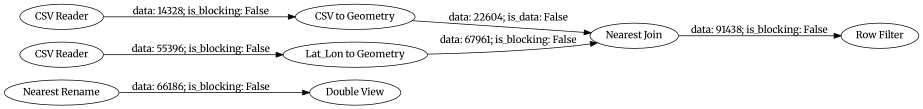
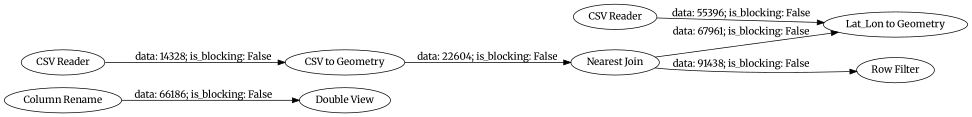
edge "CSV to Geometry" -> "Nearest Join": label "data: 22604; is_data: False" -> "data: 22604; is_blocking: False"
edge "Lat_Lon to Geometry" -> "Nearest Join": reversed
node "Nearest Rename": label "Nearest Rename" -> "Column Rename"
